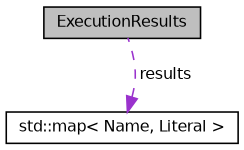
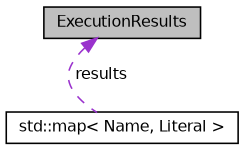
edge "ExecutionResults" -> "std::map< Name, Literal >": reversed
